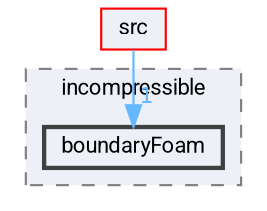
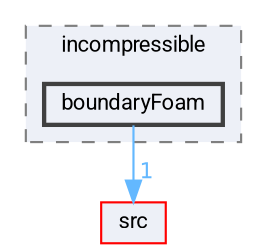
edge "src" -> "boundaryFoam": reversed
